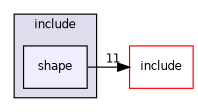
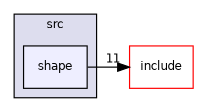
cluster "include": label "include" -> "src"
